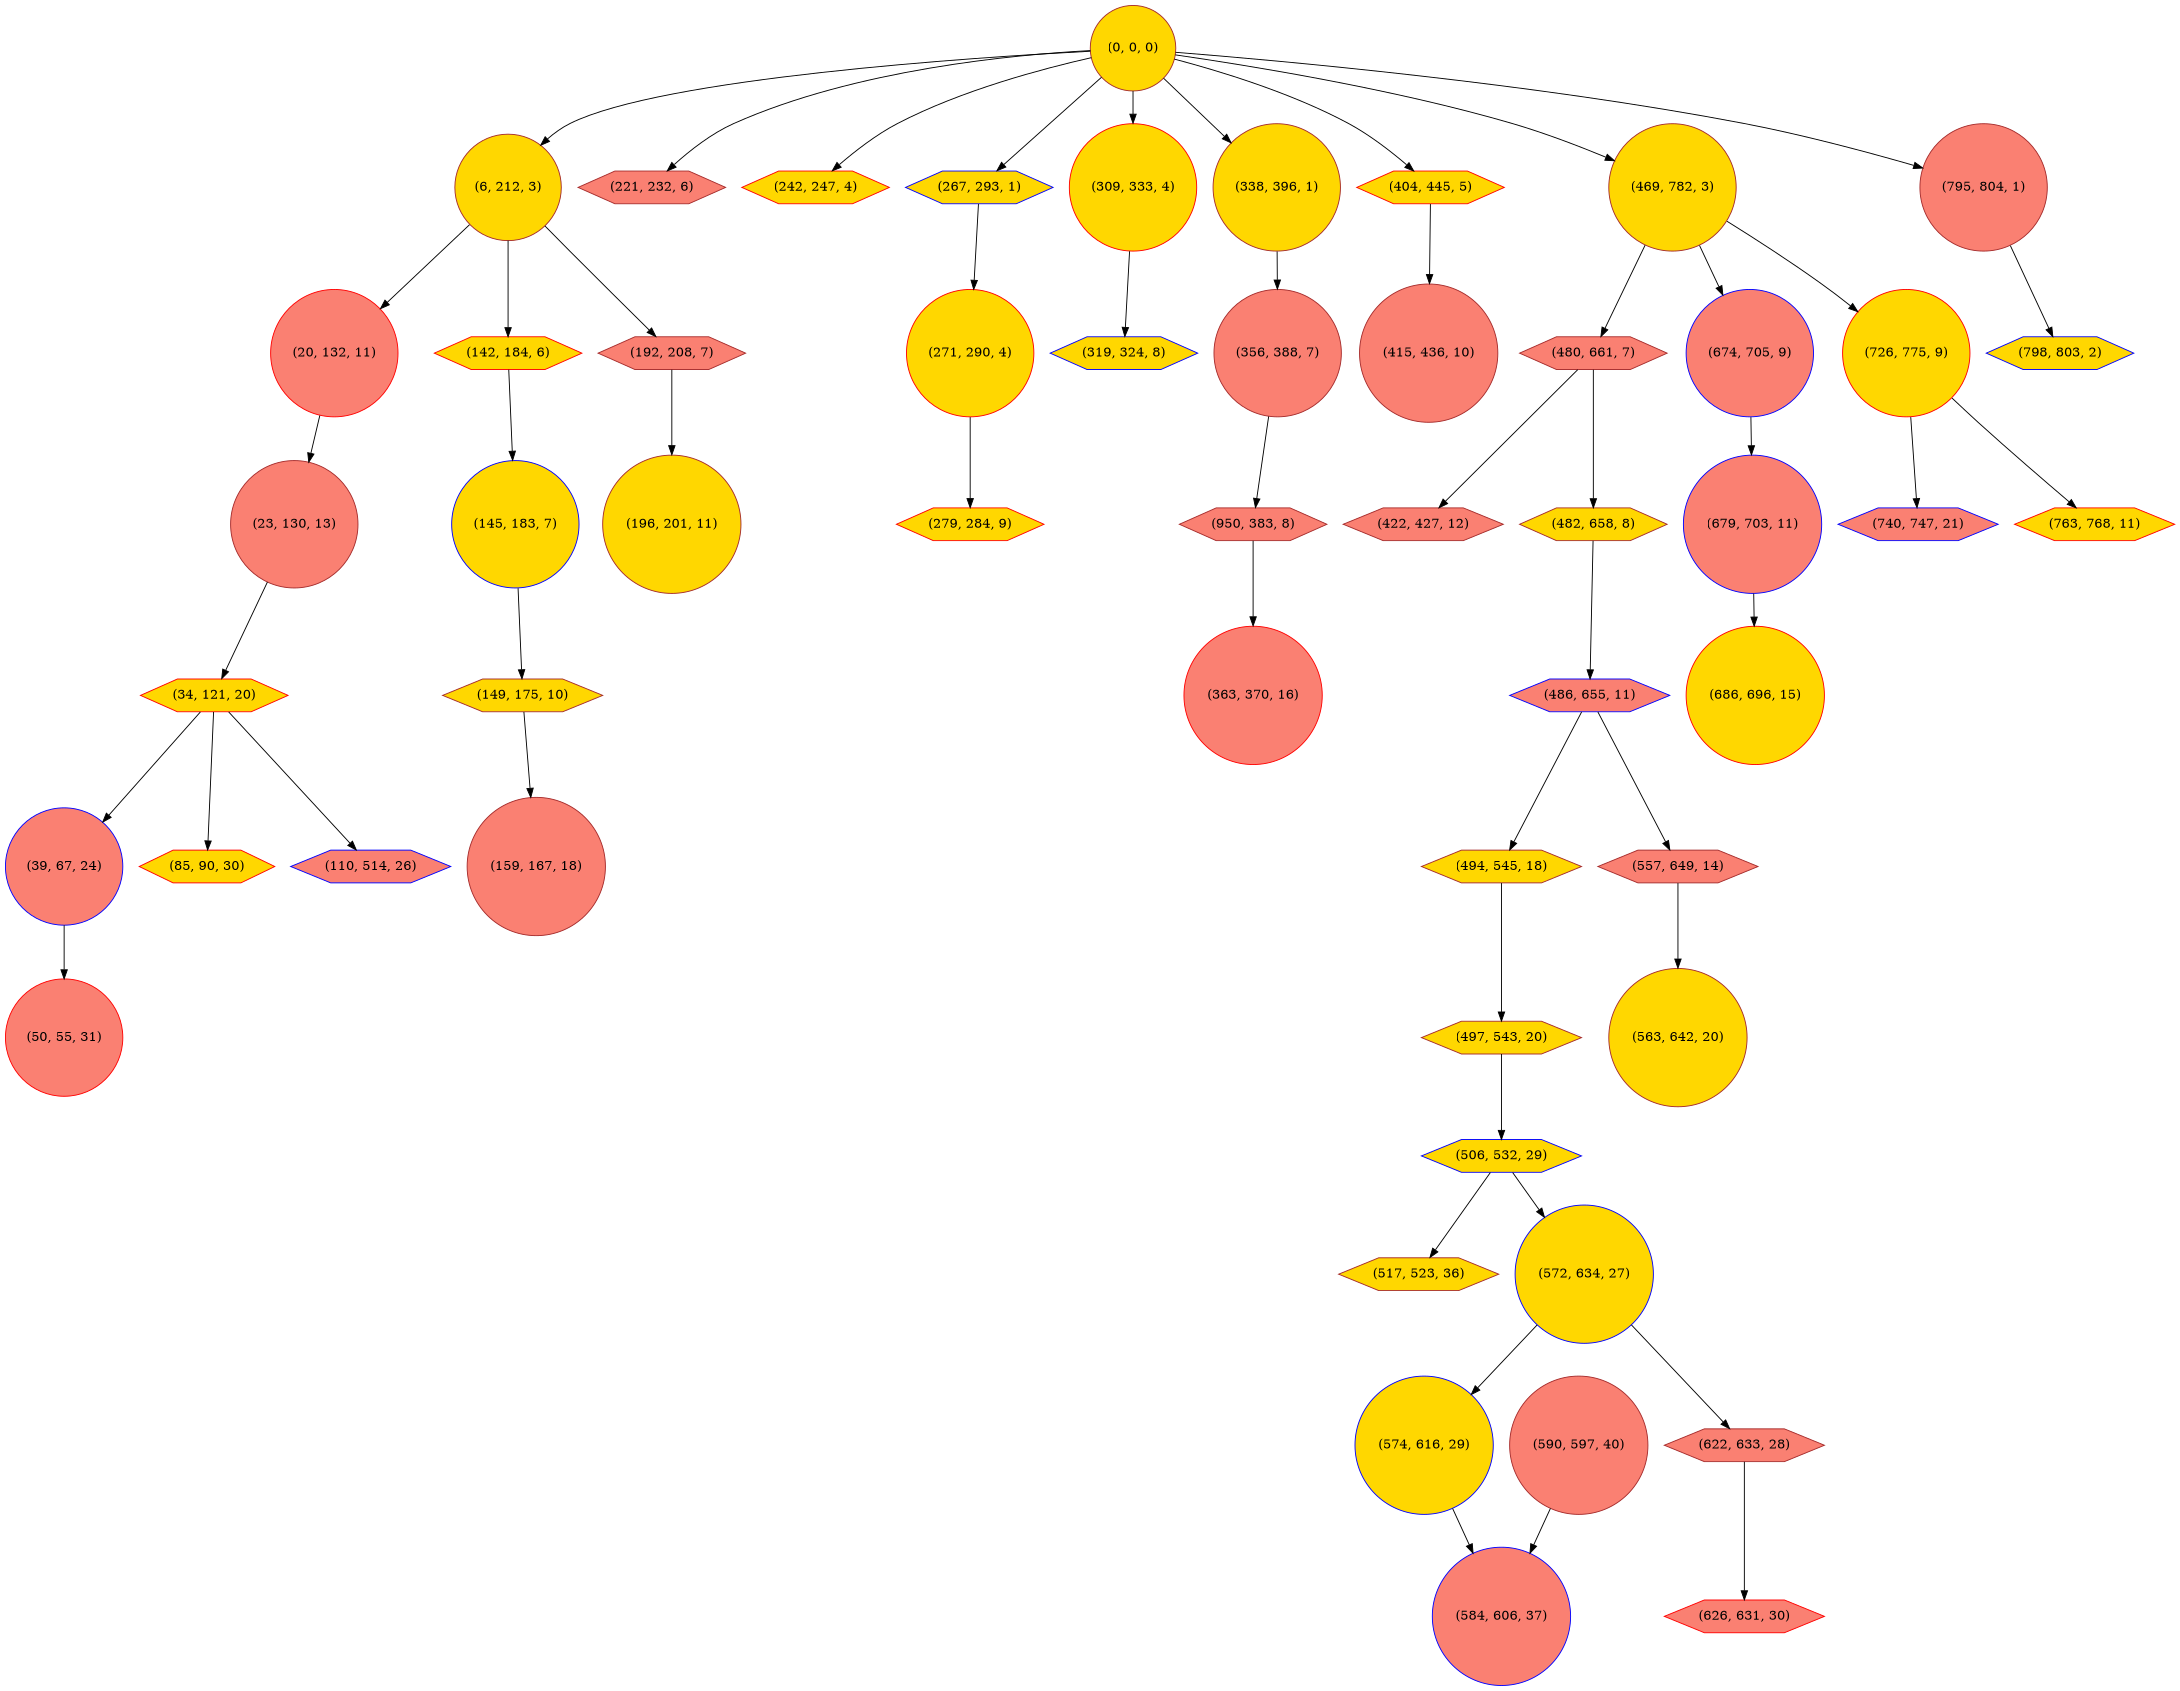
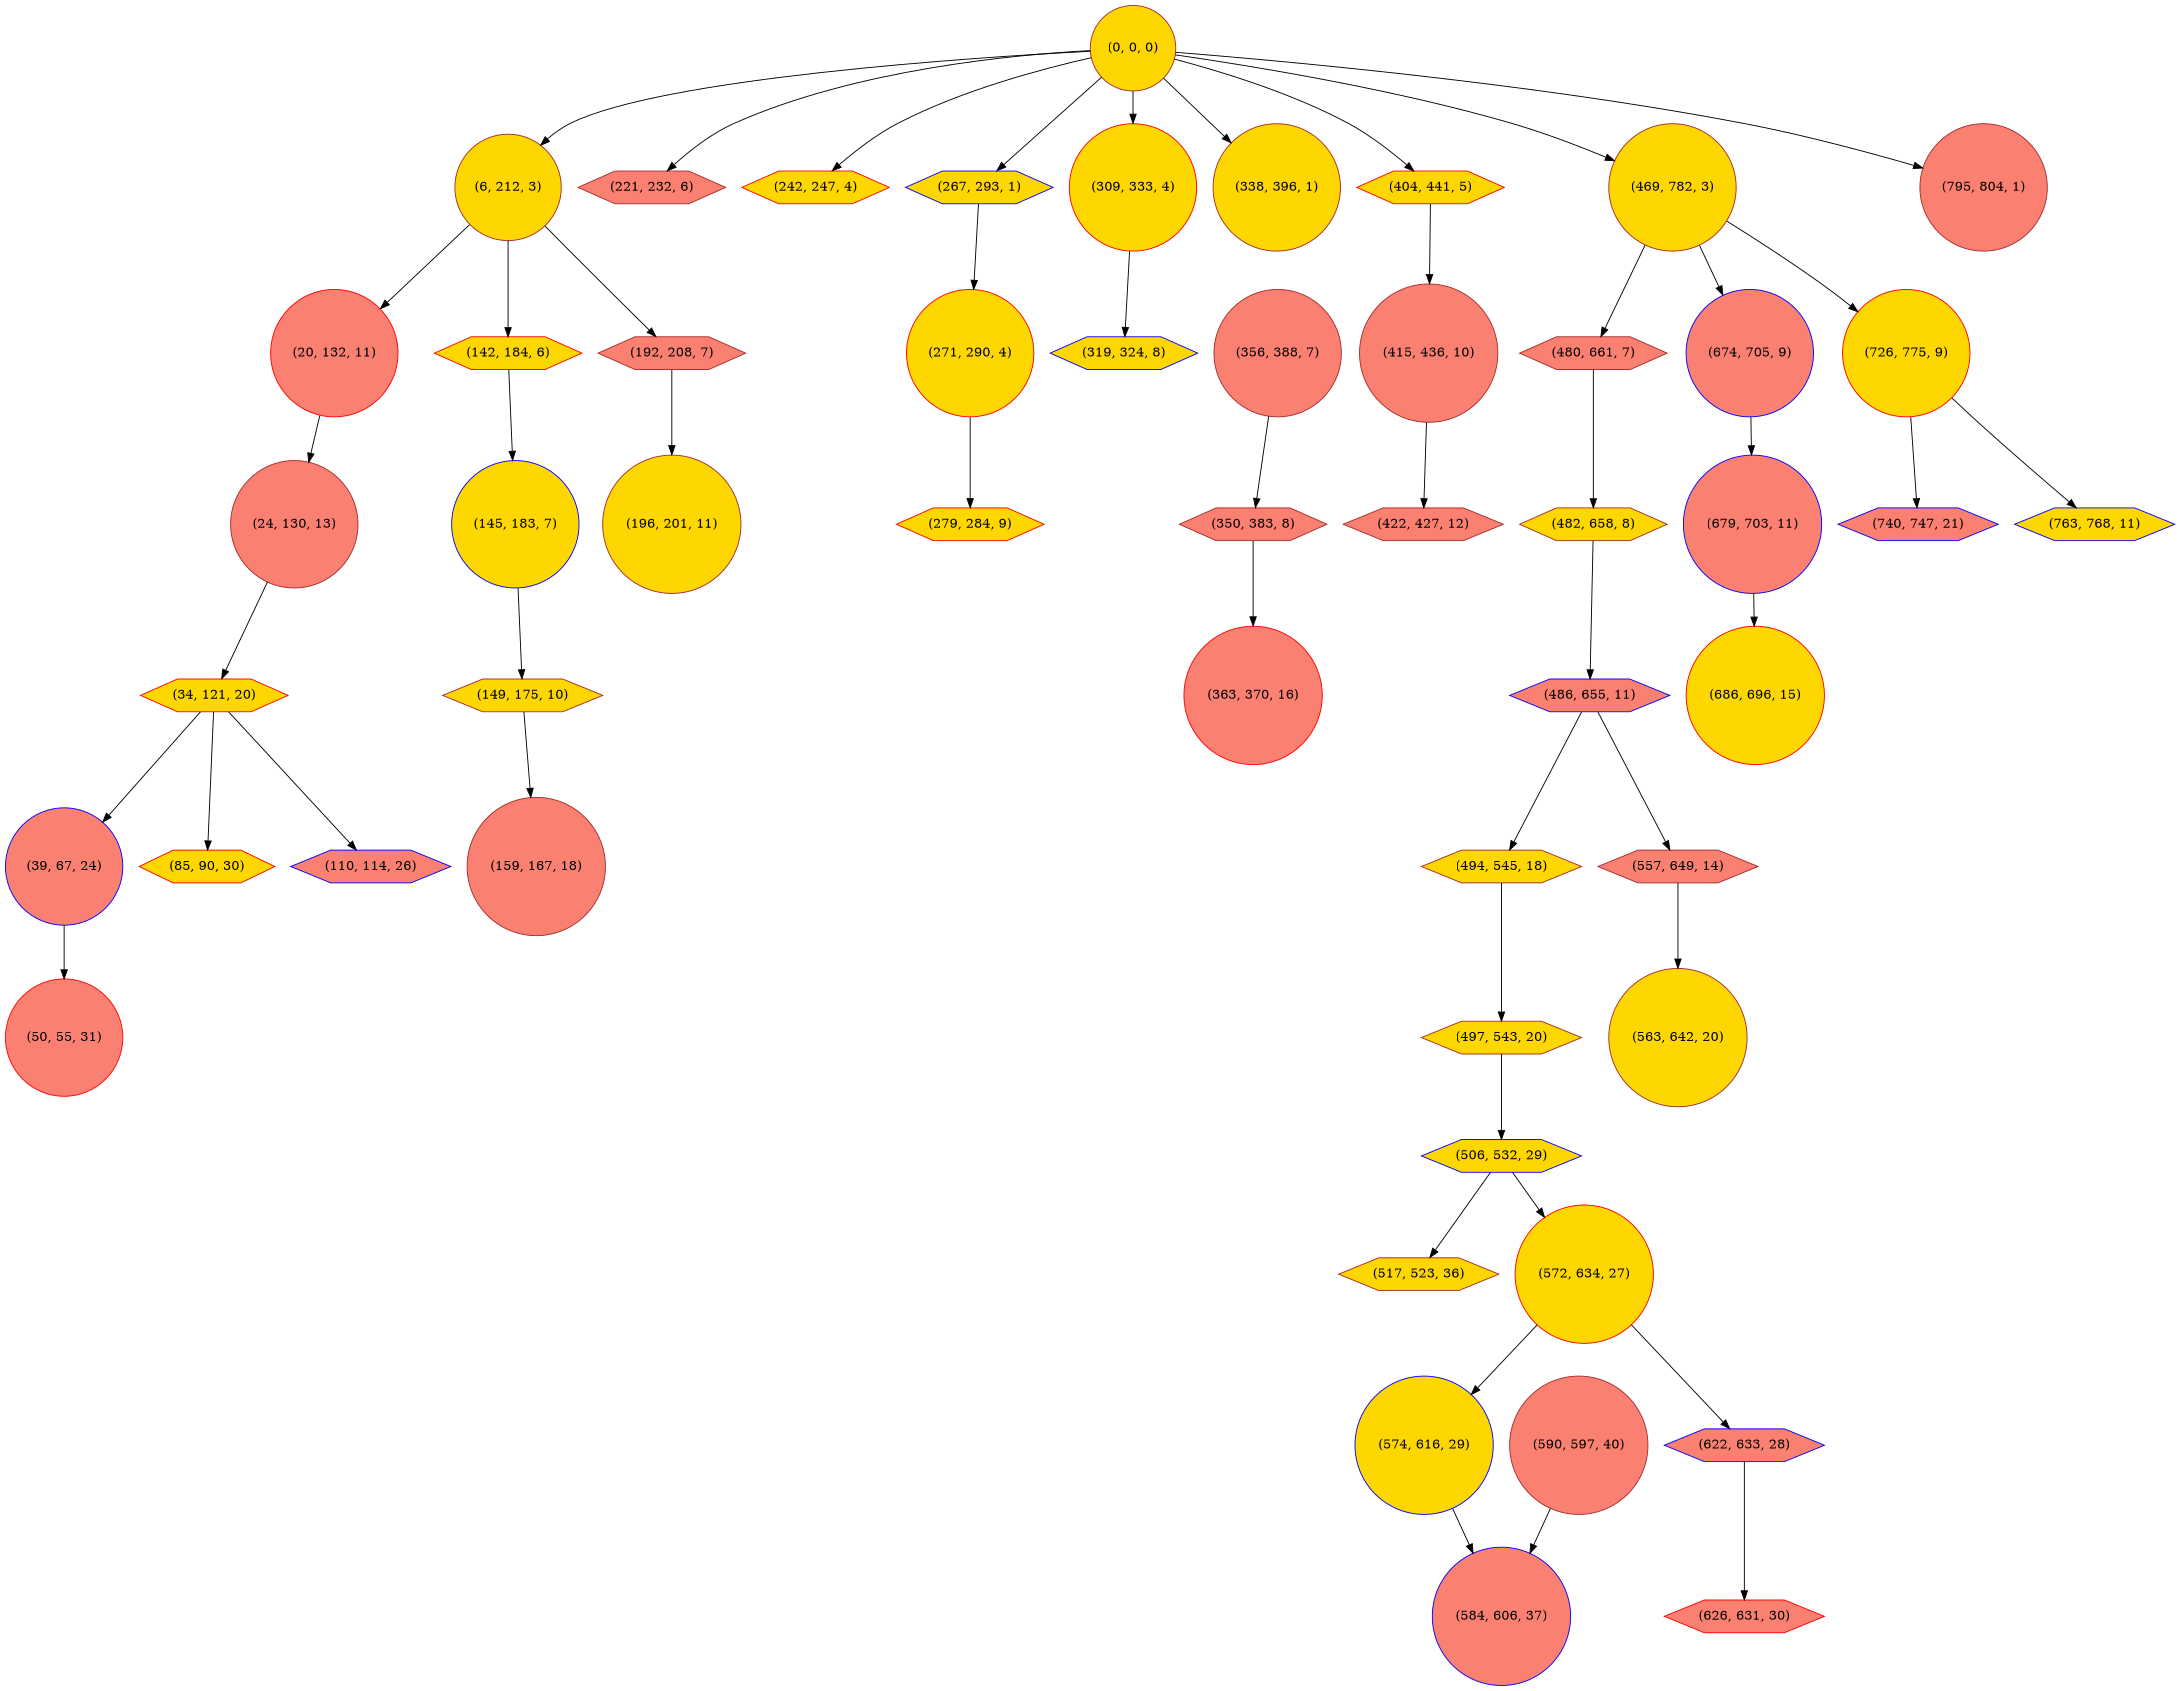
node "(404, 445, 5)": label "(404, 445, 5)" -> "(404, 441, 5)"
edge "(338, 396, 1)" -> "(356, 388, 7)": removed
node "(798, 803, 2)": removed
edge "(480, 661, 7)" -> "(422, 427, 12)": now "(415, 436, 10)" -> "(422, 427, 12)"
node "(23, 130, 13)": label "(23, 130, 13)" -> "(24, 130, 13)"
node "(950, 383, 8)": label "(950, 383, 8)" -> "(350, 383, 8)"
node "(763, 768, 11)": color red -> blue
node "(110, 514, 26)": label "(110, 514, 26)" -> "(110, 114, 26)"
node "(572, 634, 27)": color blue -> red
node "(622, 633, 28)": color brown -> blue
